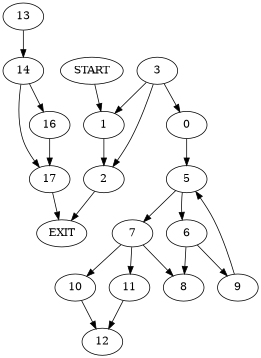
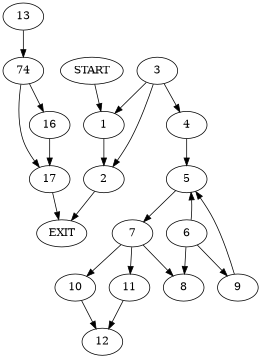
node "14": label "14" -> "74"
node "0": label "0" -> "4"
edge "5" -> "6": reversed
